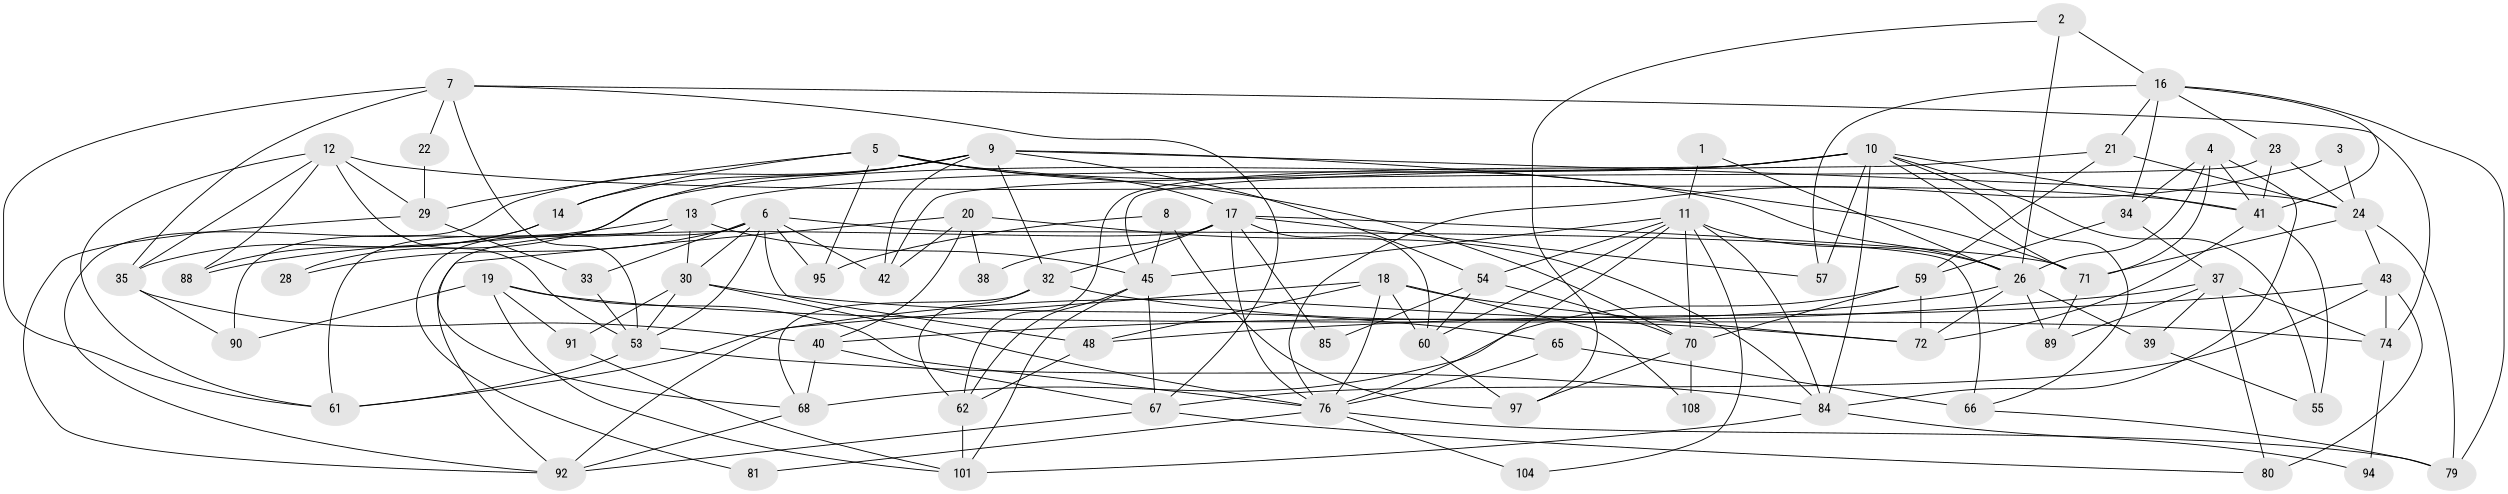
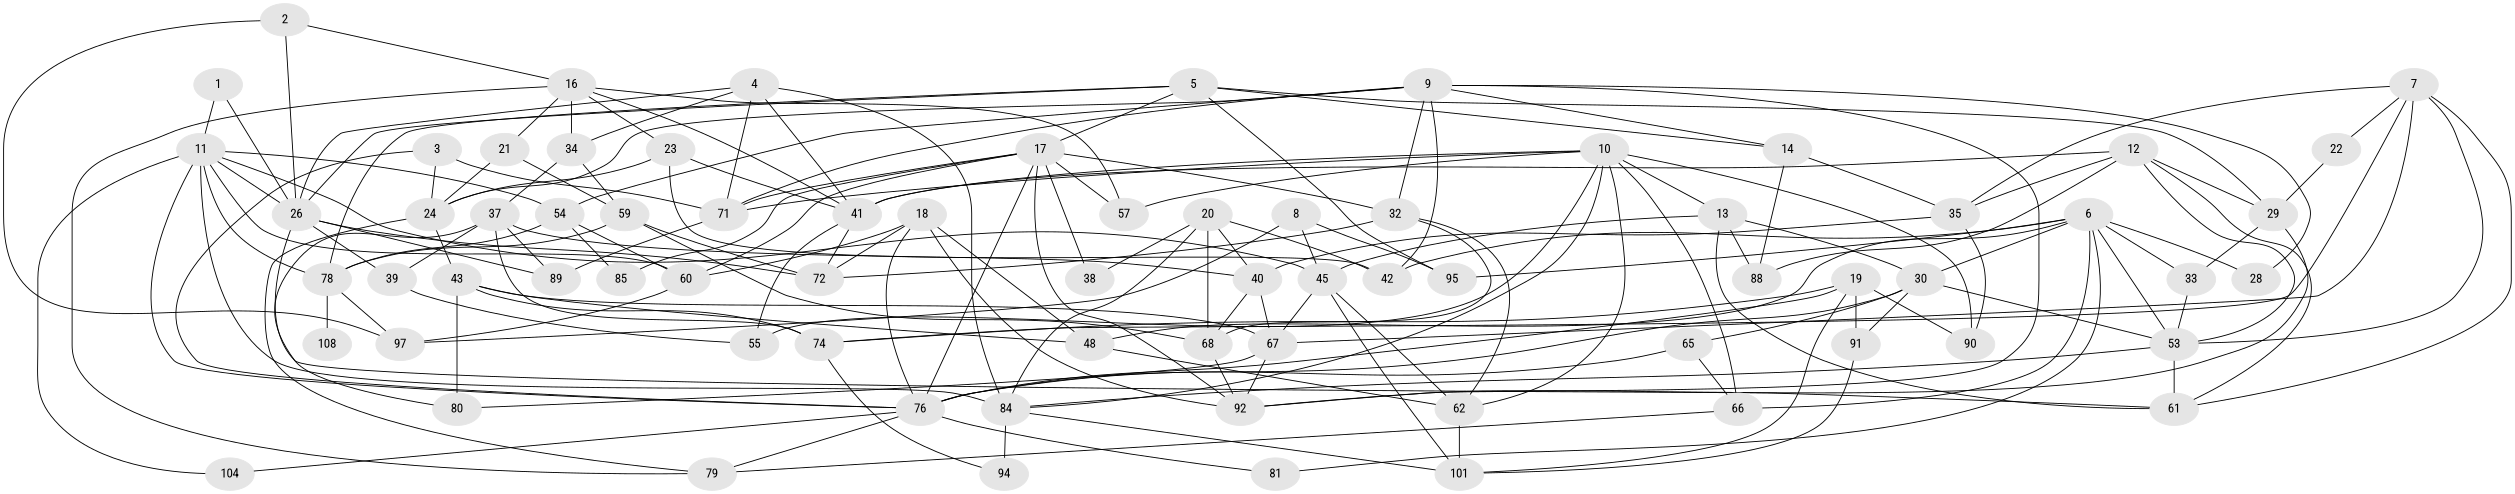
edge "21" -- "45": removed
edge "24" -- "71": now "3" -- "71"
edge "18" -- "108": removed
node "70": label "70" -> "78"
